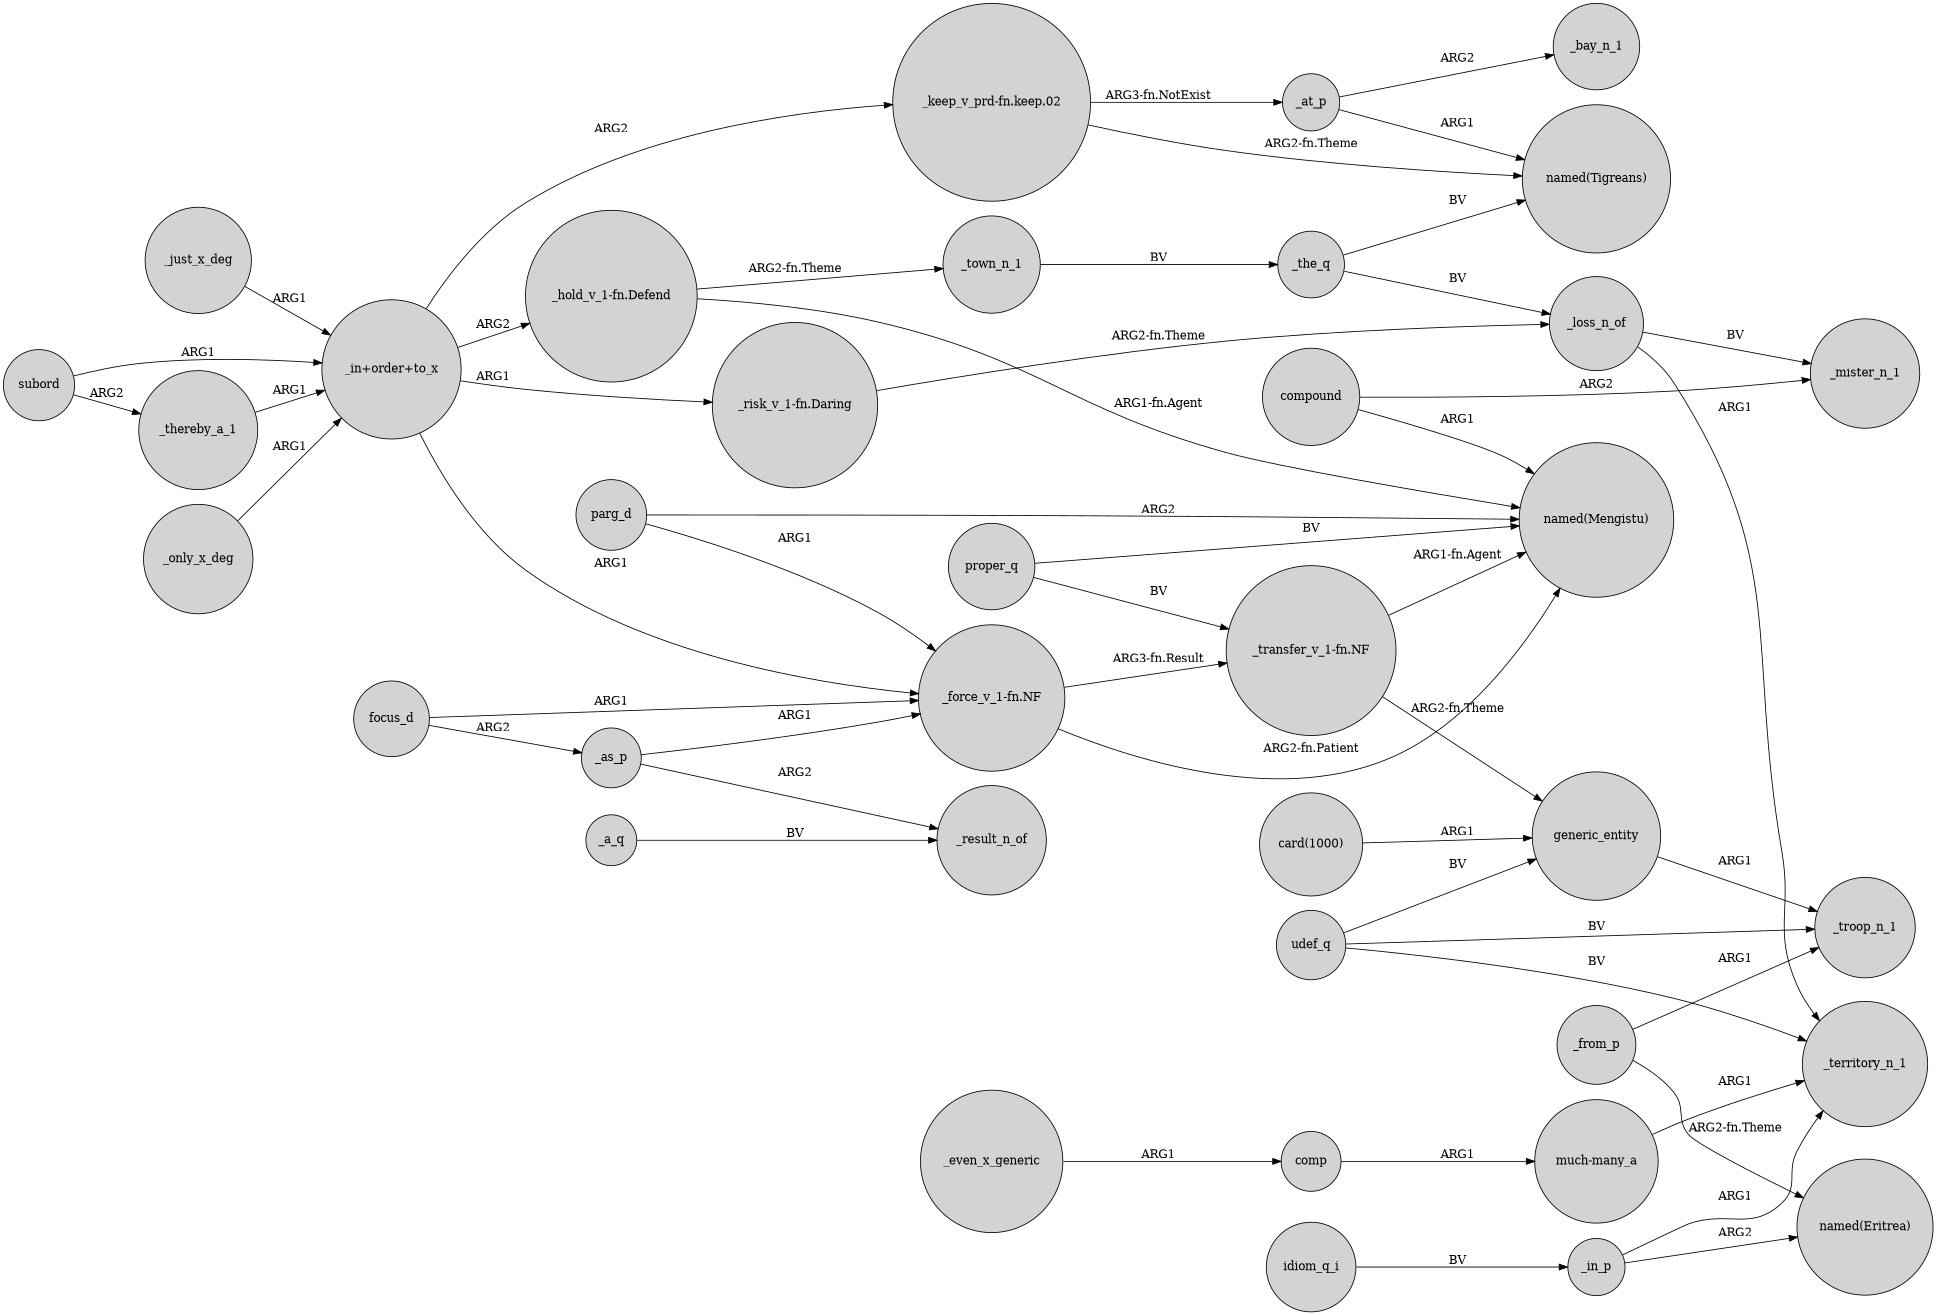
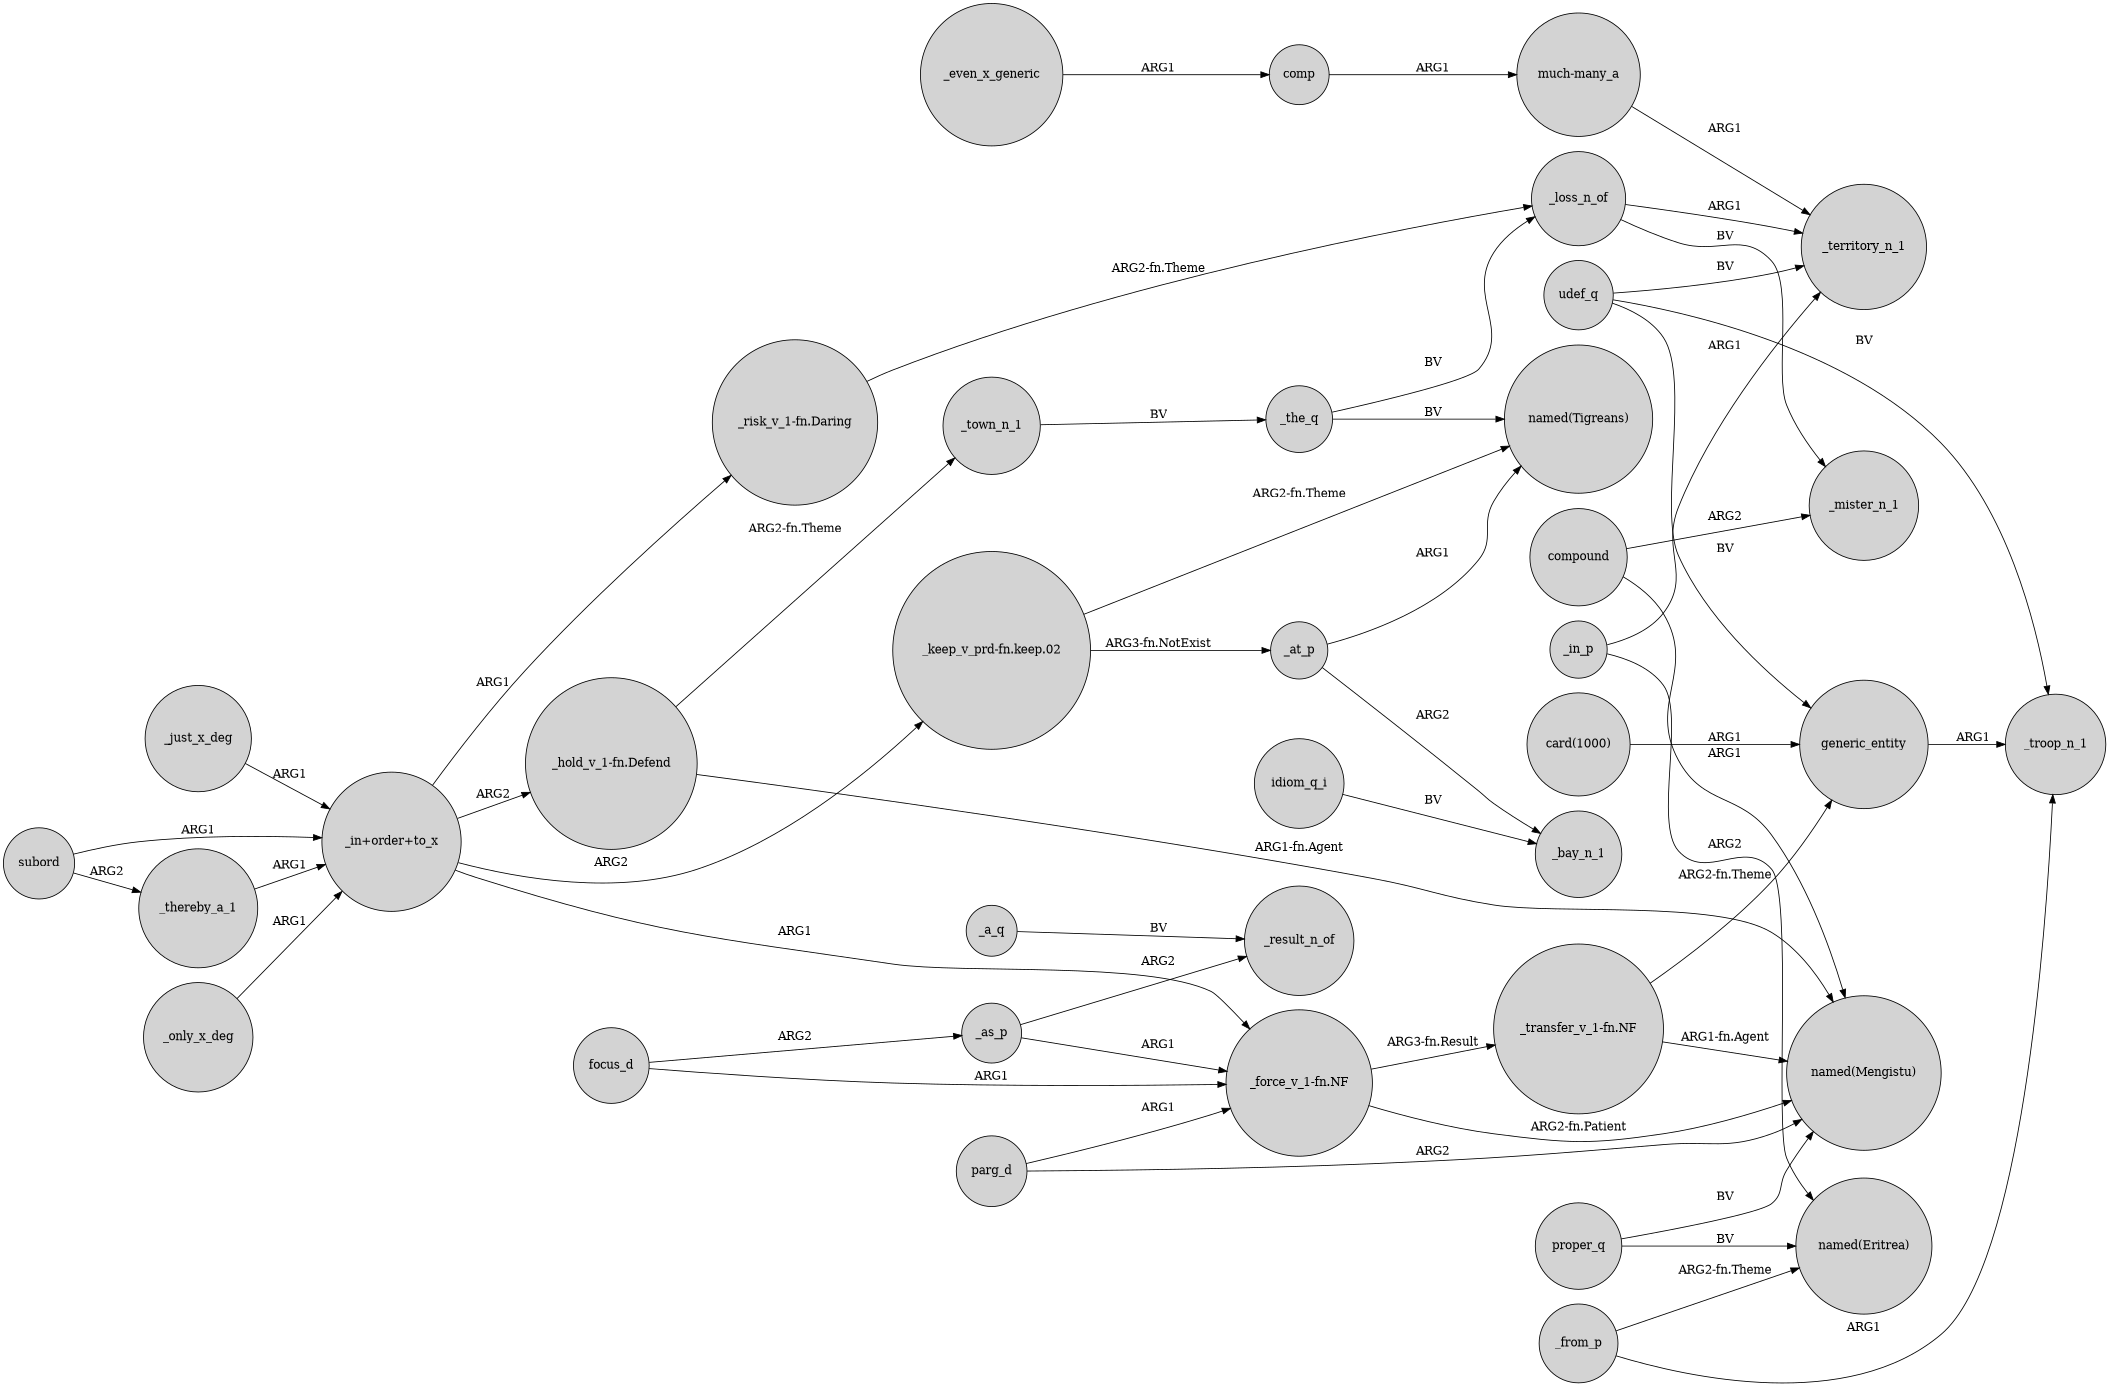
edge "proper_q" -> "_transfer_v_1-fn.NF": now "proper_q" -> "named(Eritrea)"
edge "idiom_q_i" -> "_in_p": now "idiom_q_i" -> "_bay_n_1"
